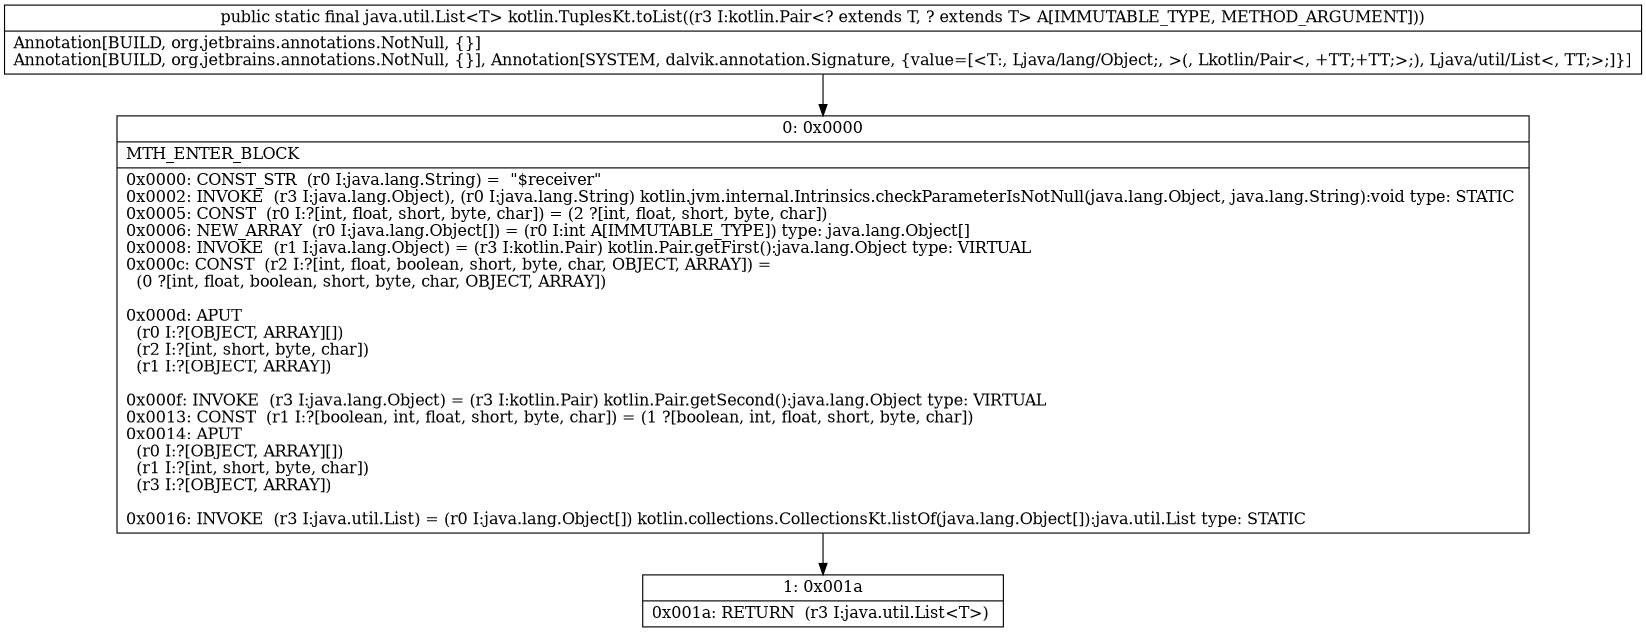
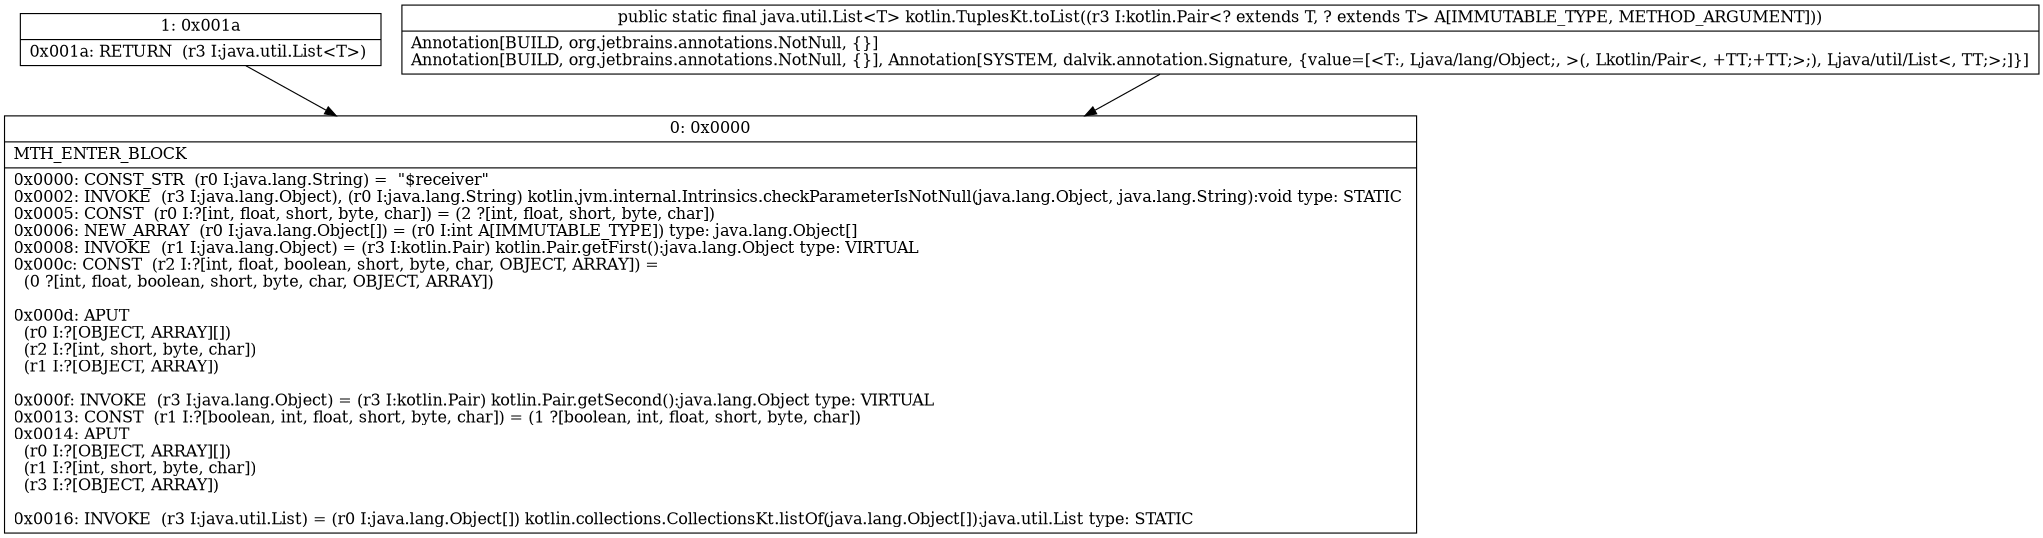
edge "0: 0x0000" -> "1: 0x001a": reversed
